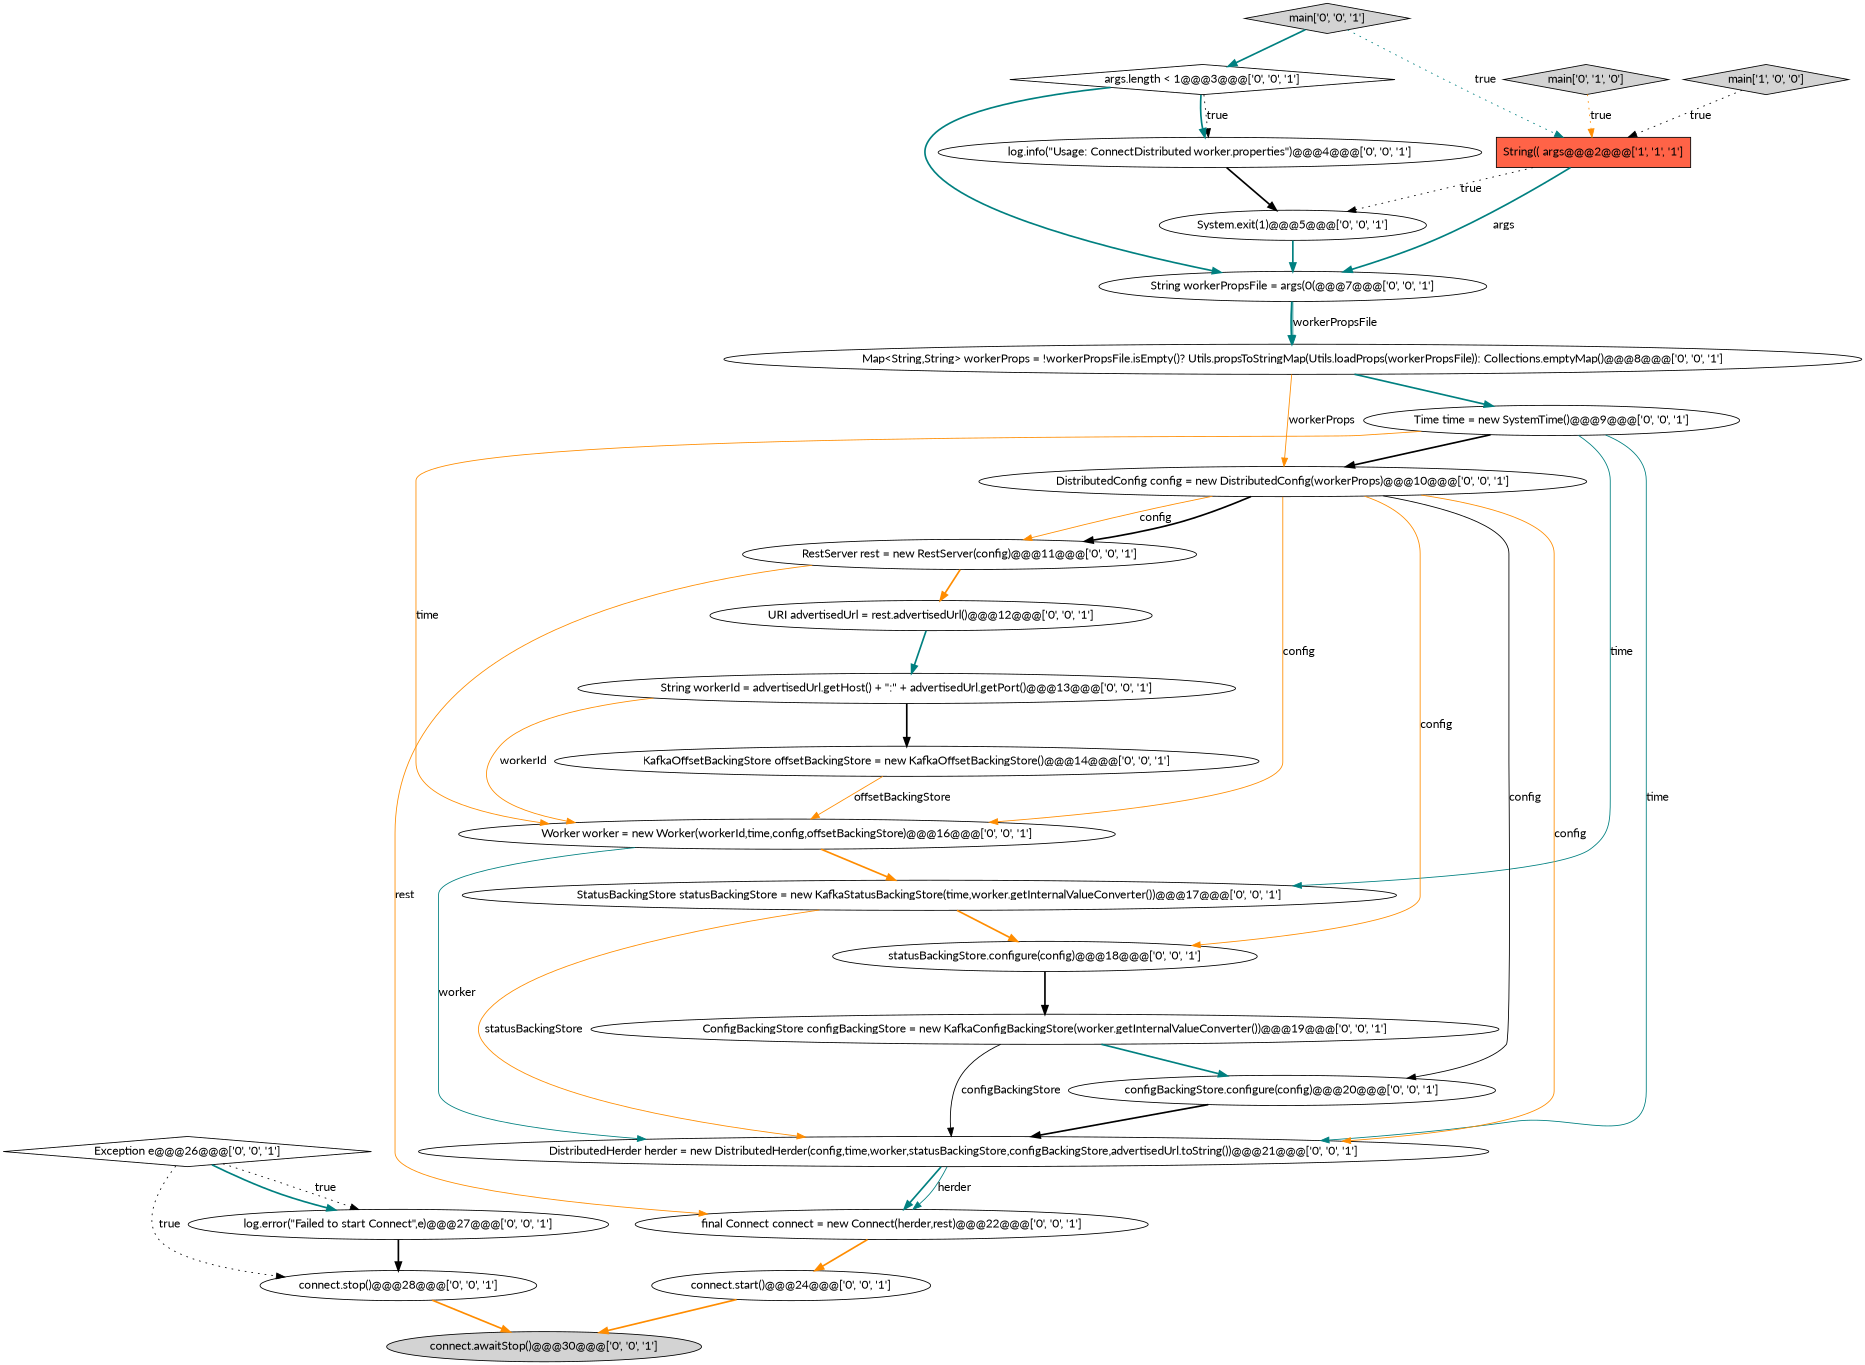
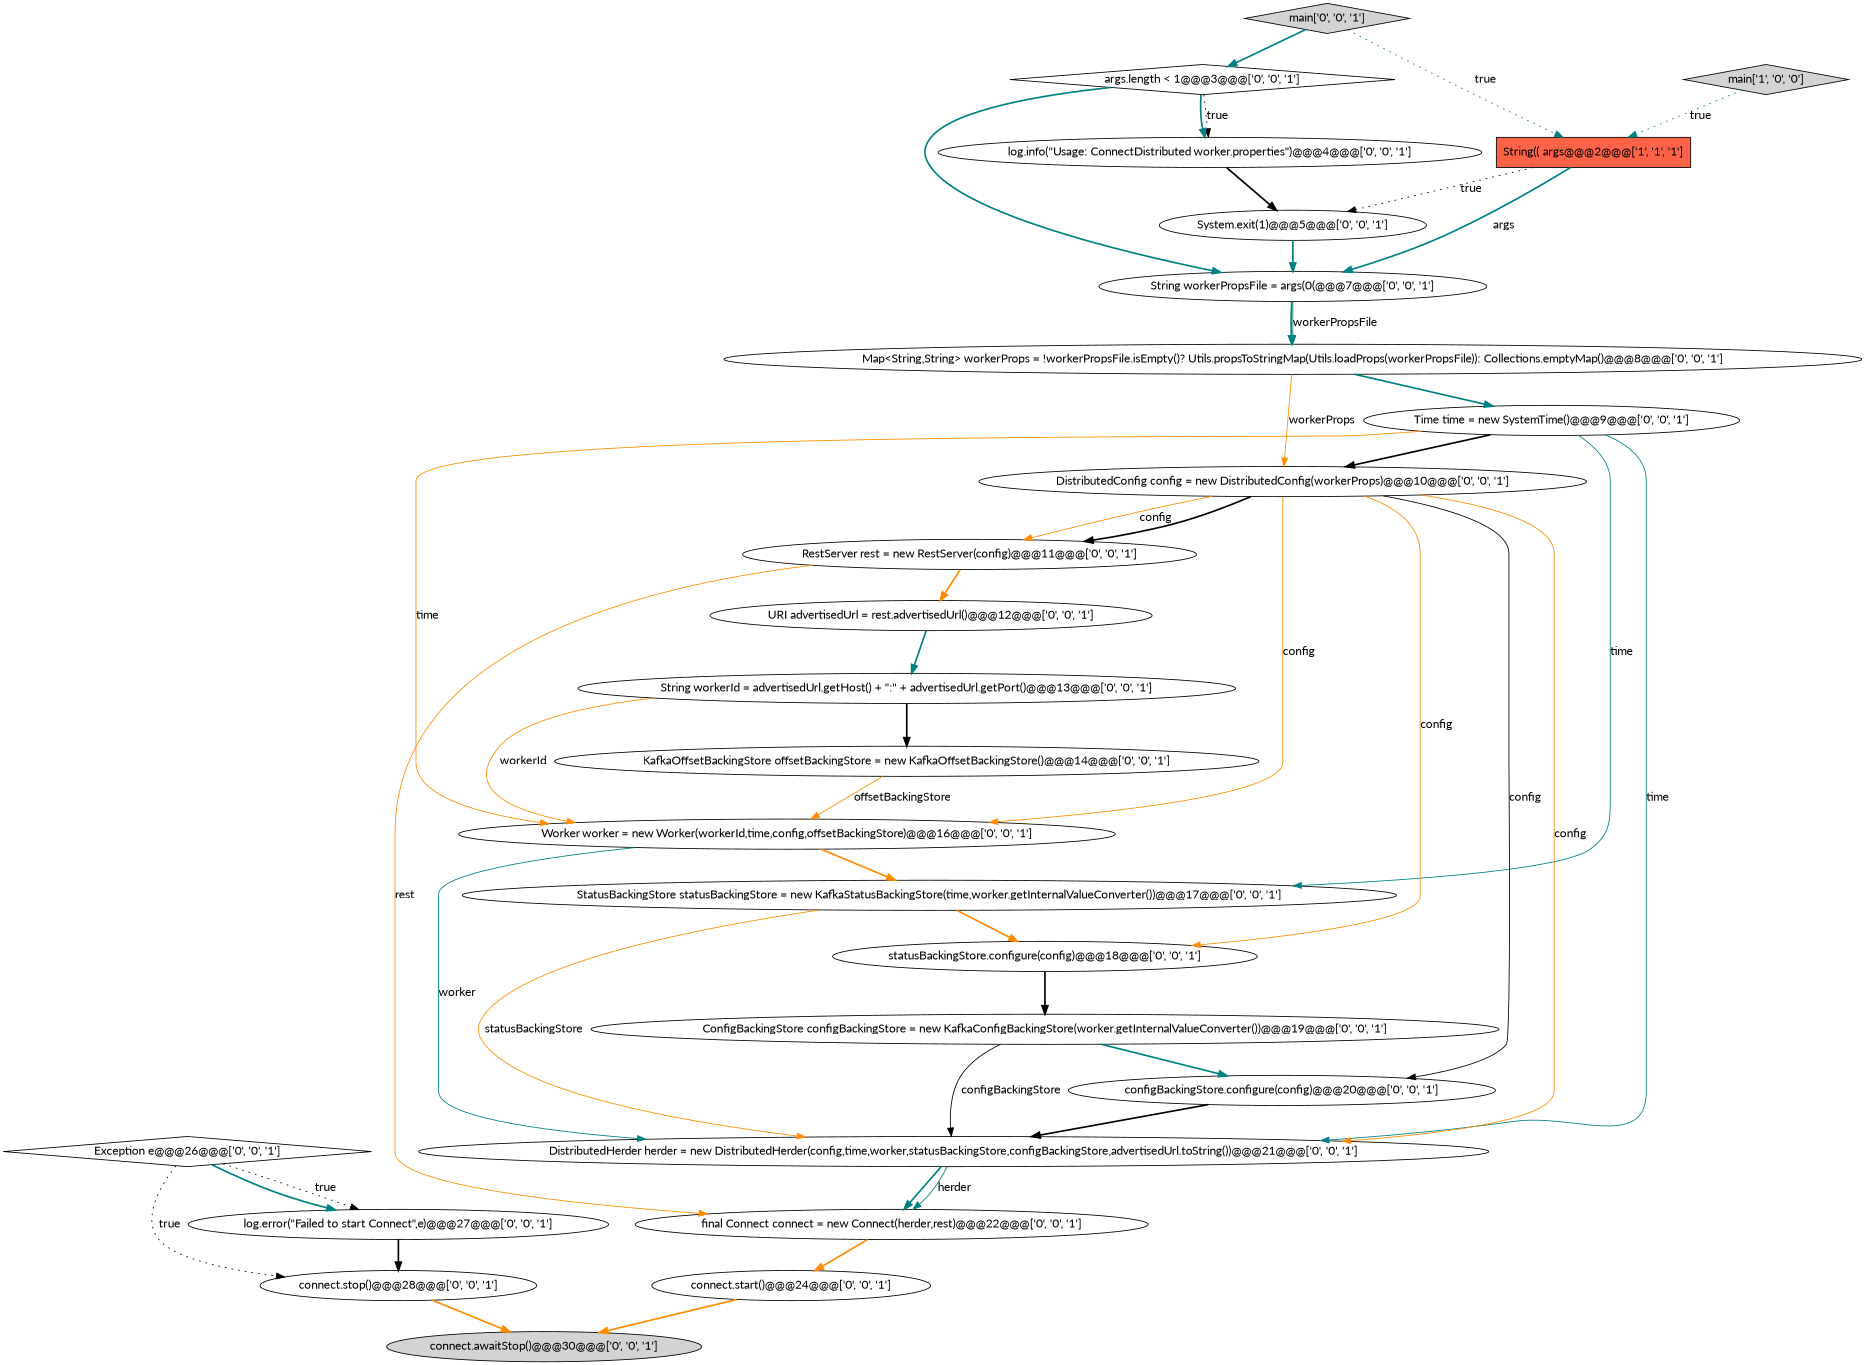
node "main['0', '1', '0']": removed
edge "main['1', '0', '0']" -> "String(( args@@@2@@@['1', '1', '1']": color black -> teal
